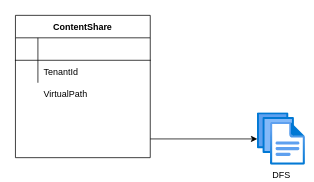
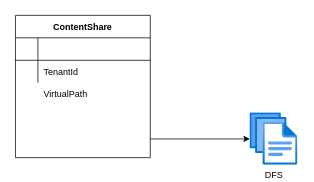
node "DFS": moved (282, 139) -> (274, 139)
